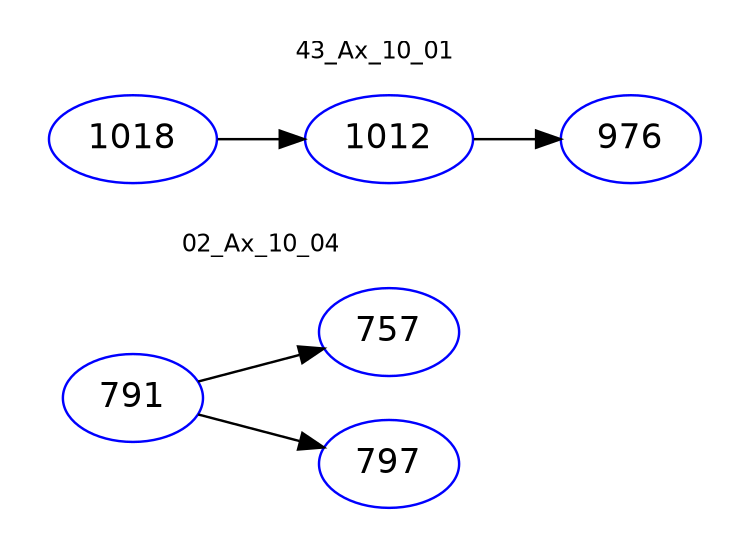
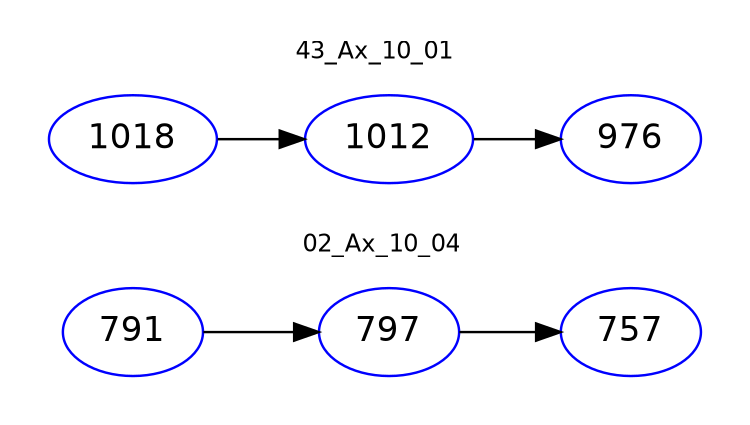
edge "791" -> "757": now "797" -> "757"
